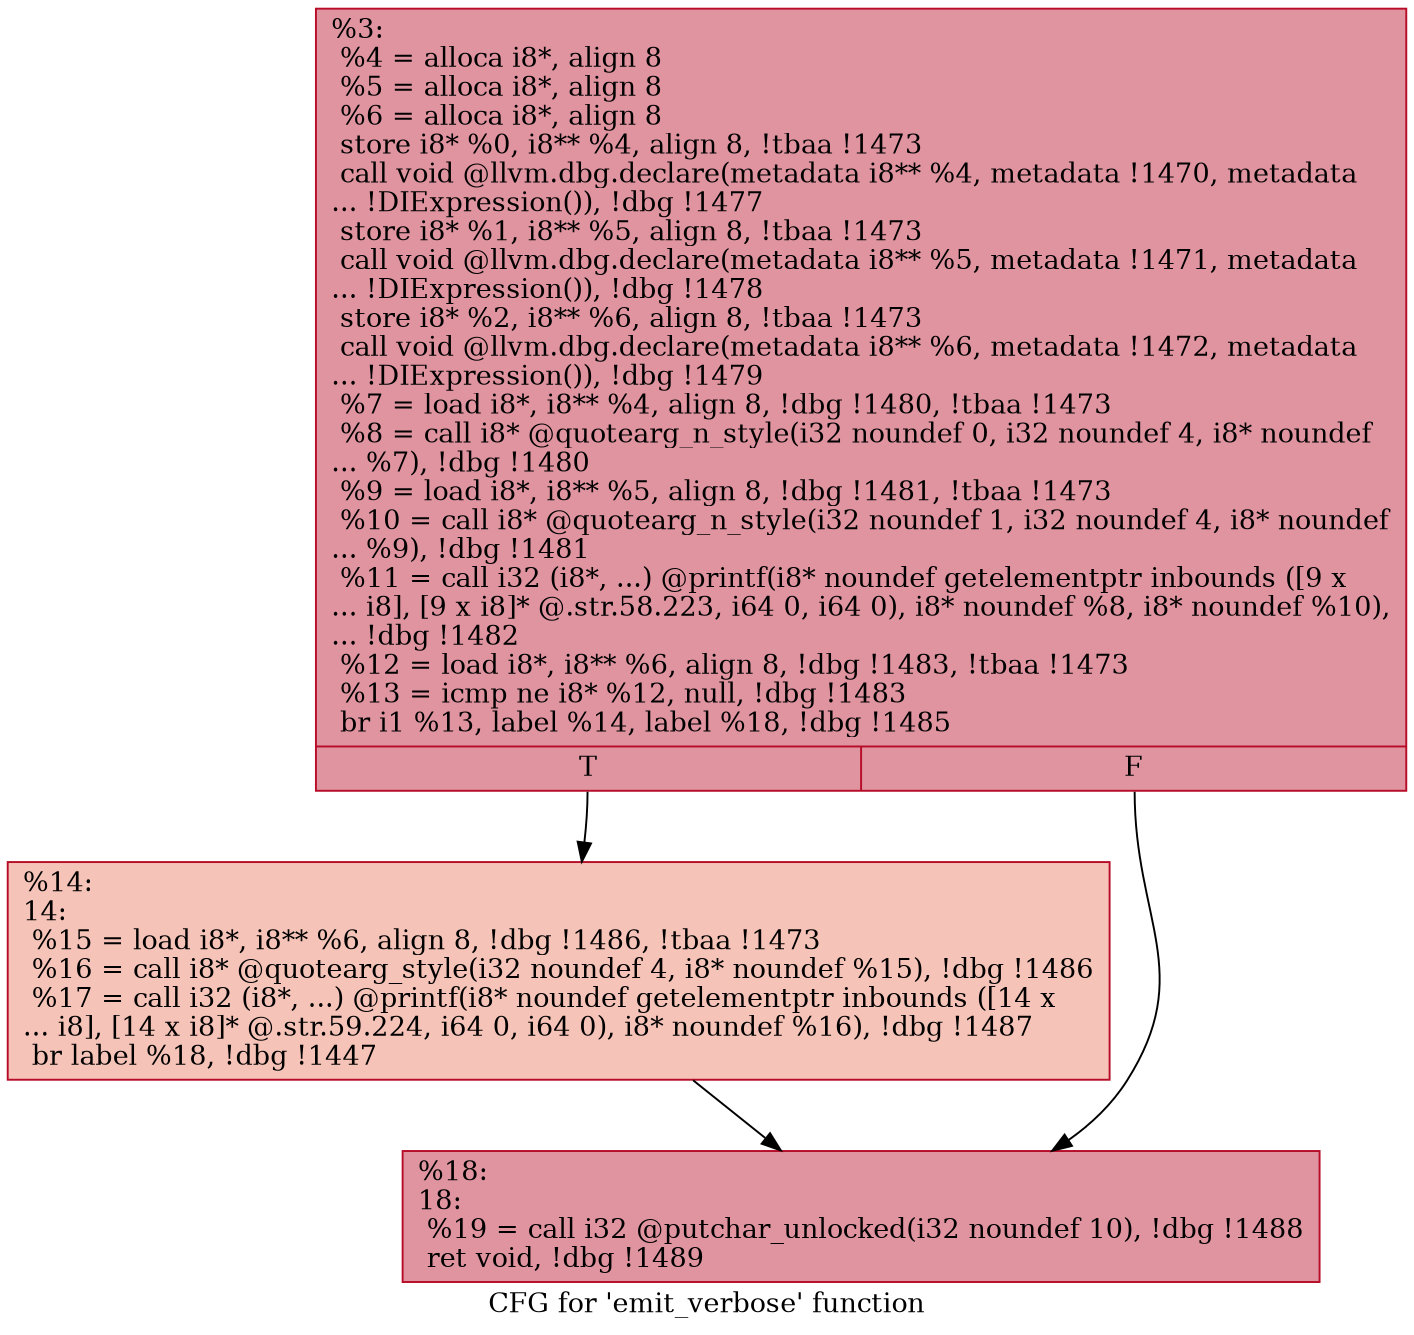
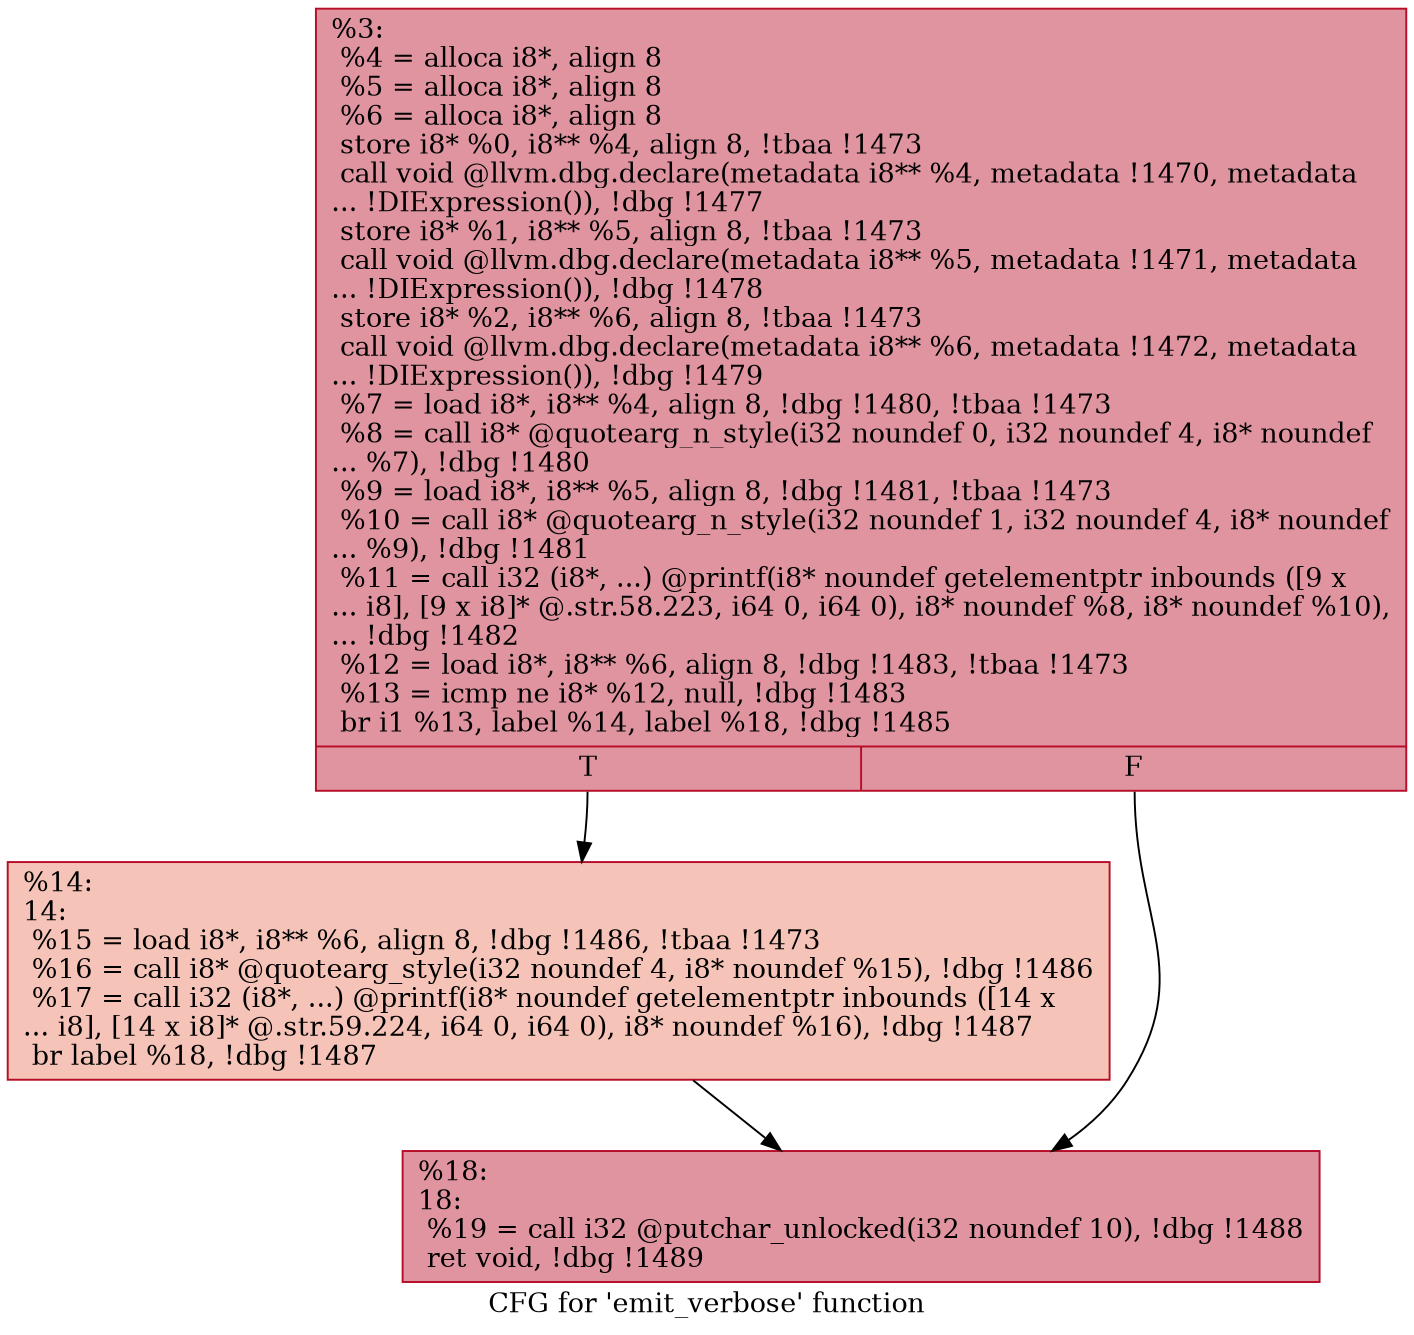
node "%14:": text "br label %18, !dbg !1447" -> "br label %18, !dbg !1487"
